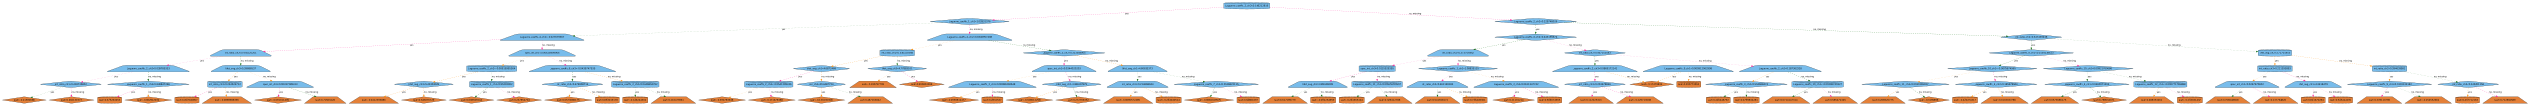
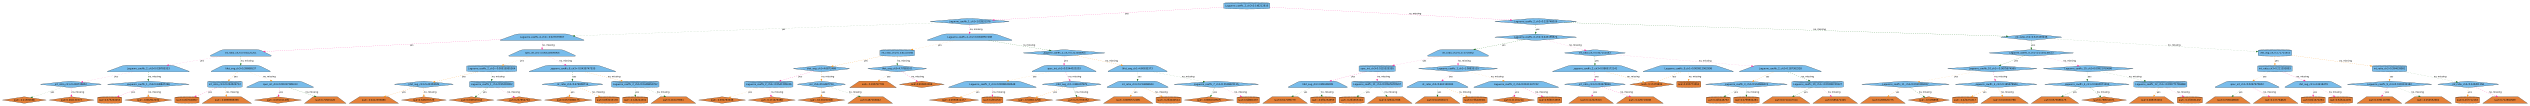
edge "lifet_avg_ch3<4.77883101" -> "leaf=0.900803268": label "yes" -> "no, missing"
